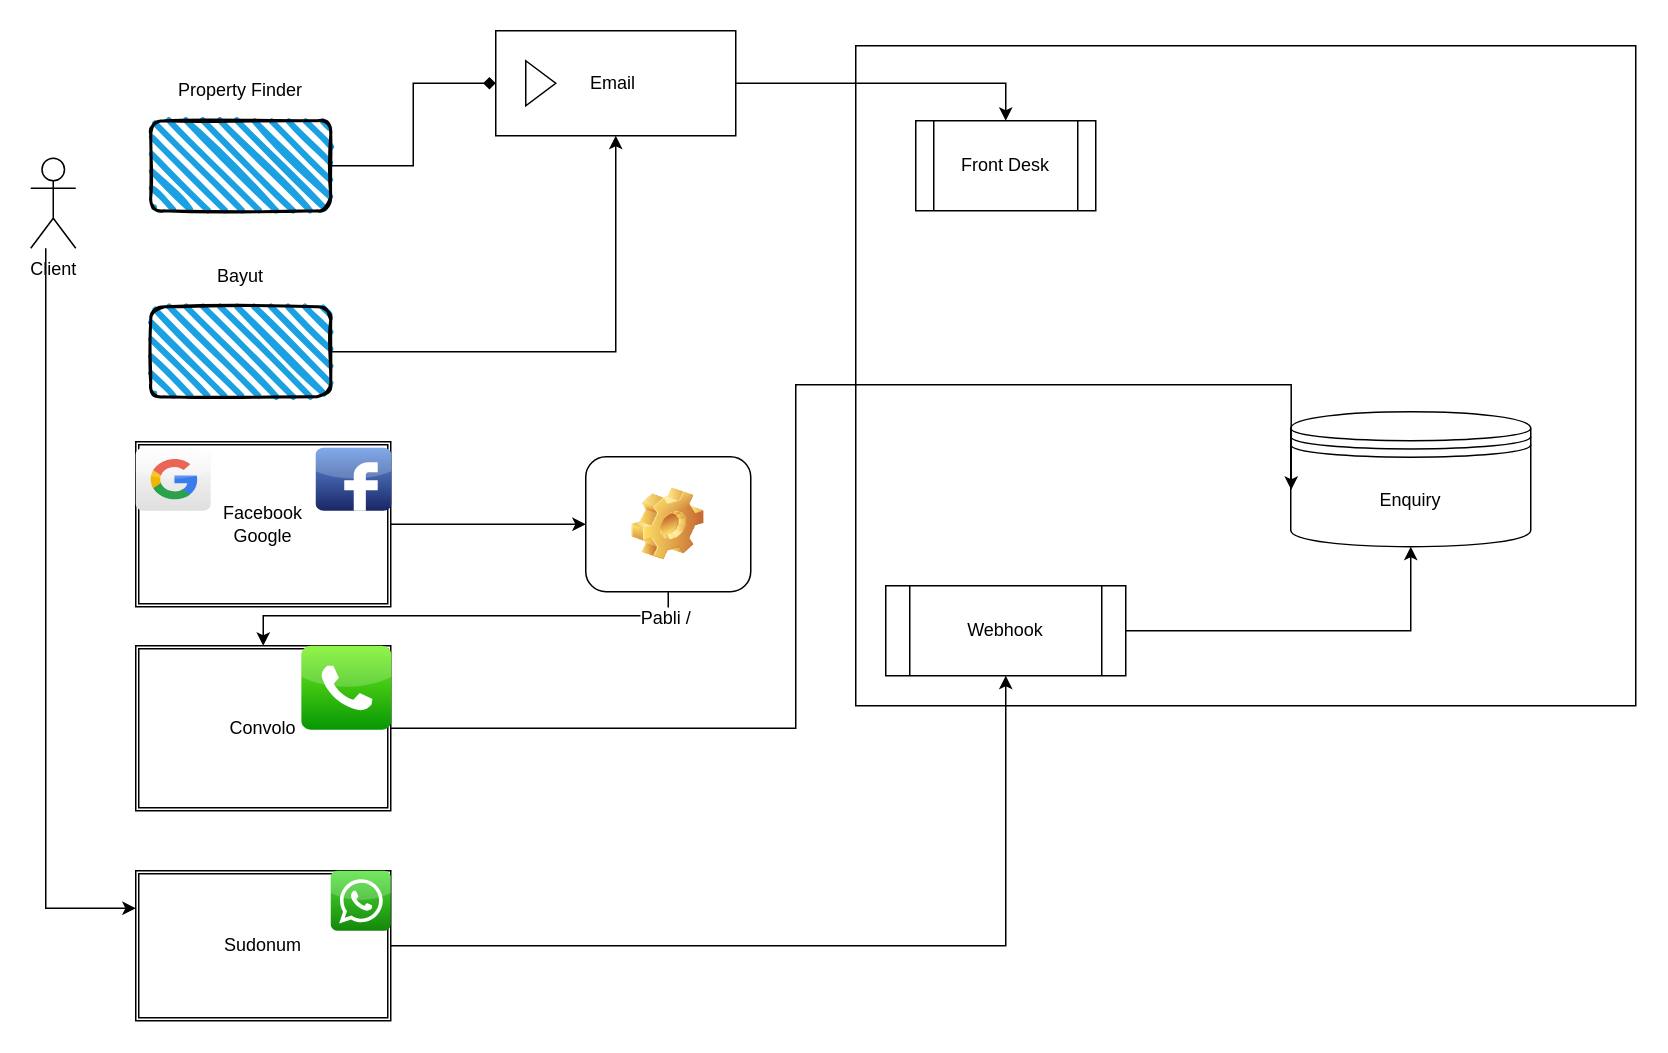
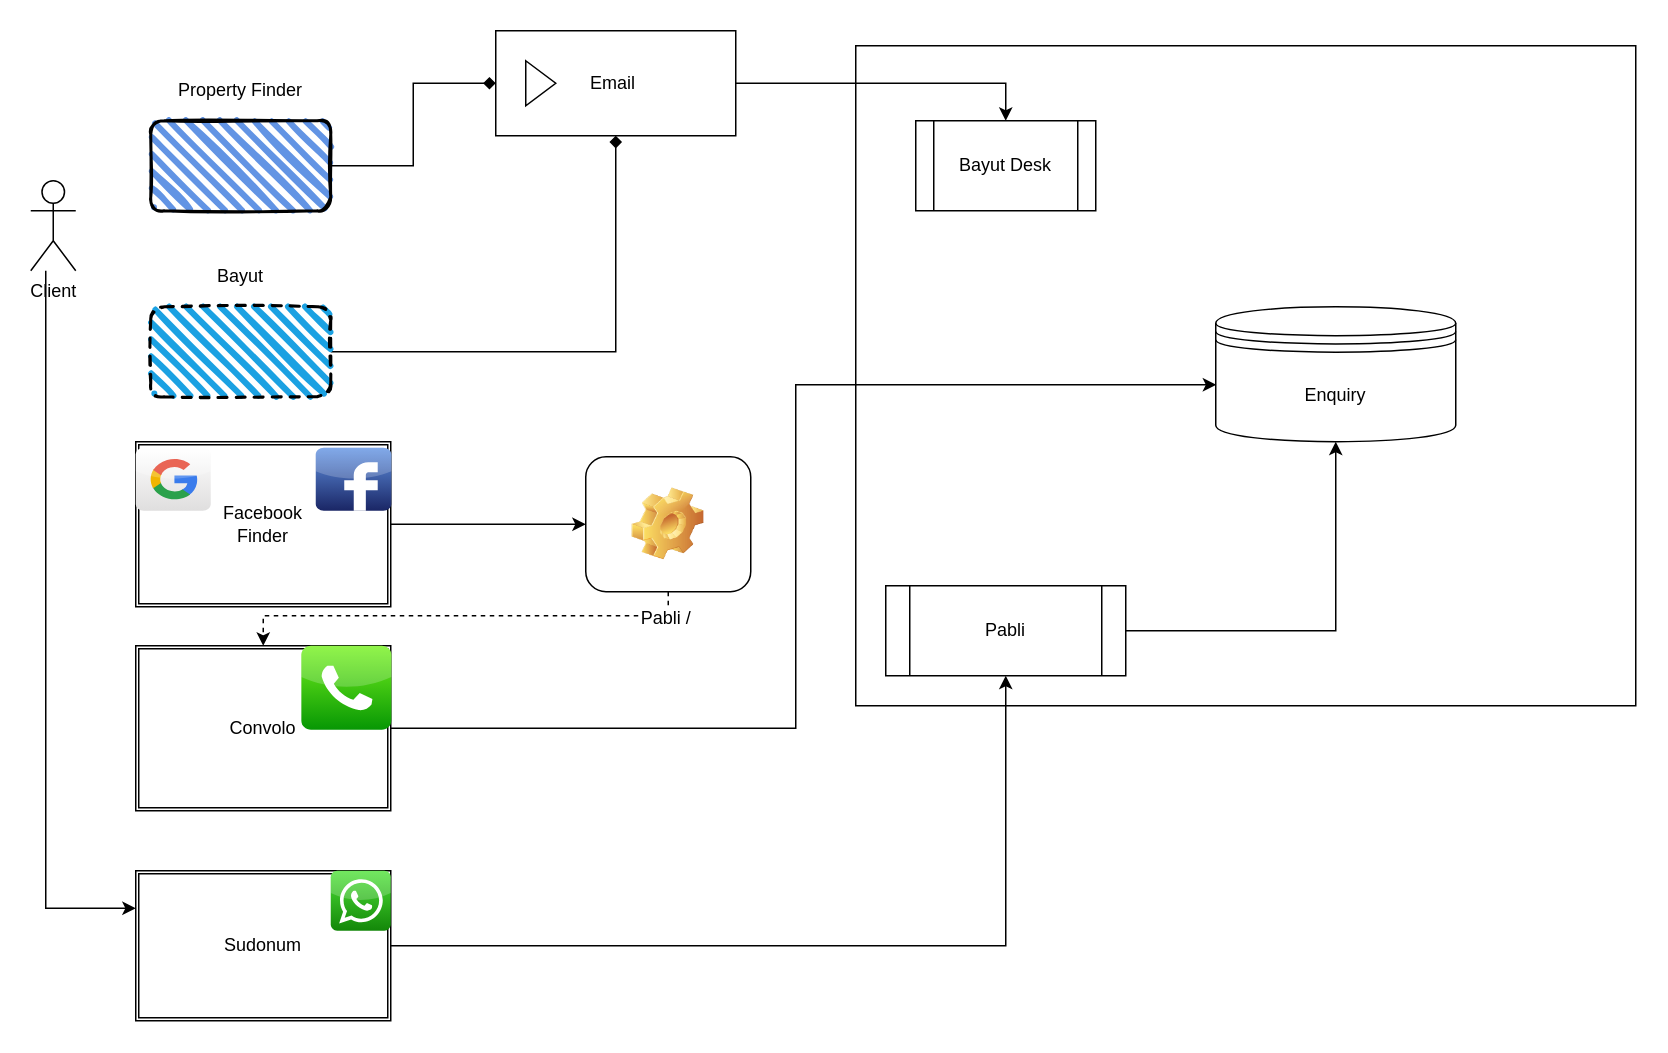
edge "Bayut" -> "Email": arrowhead classic -> diamond
node "Property Finder": fillcolor #1ba1e2 -> #6294e4
node "Front Desk": label "Front Desk" -> "Bayut Desk"
node "Client": moved (53, 203) -> (53, 226)
node "Bayut": style solid -> dashed
node "Enquiry": moved (1411, 479) -> (1336, 374)
node "Facebook Google": label "Facebook Google" -> "Facebook Finder"
edge "Pabli /" -> "Convolo": style solid -> dashed
node "Webhook": label "Webhook" -> "Pabli"
